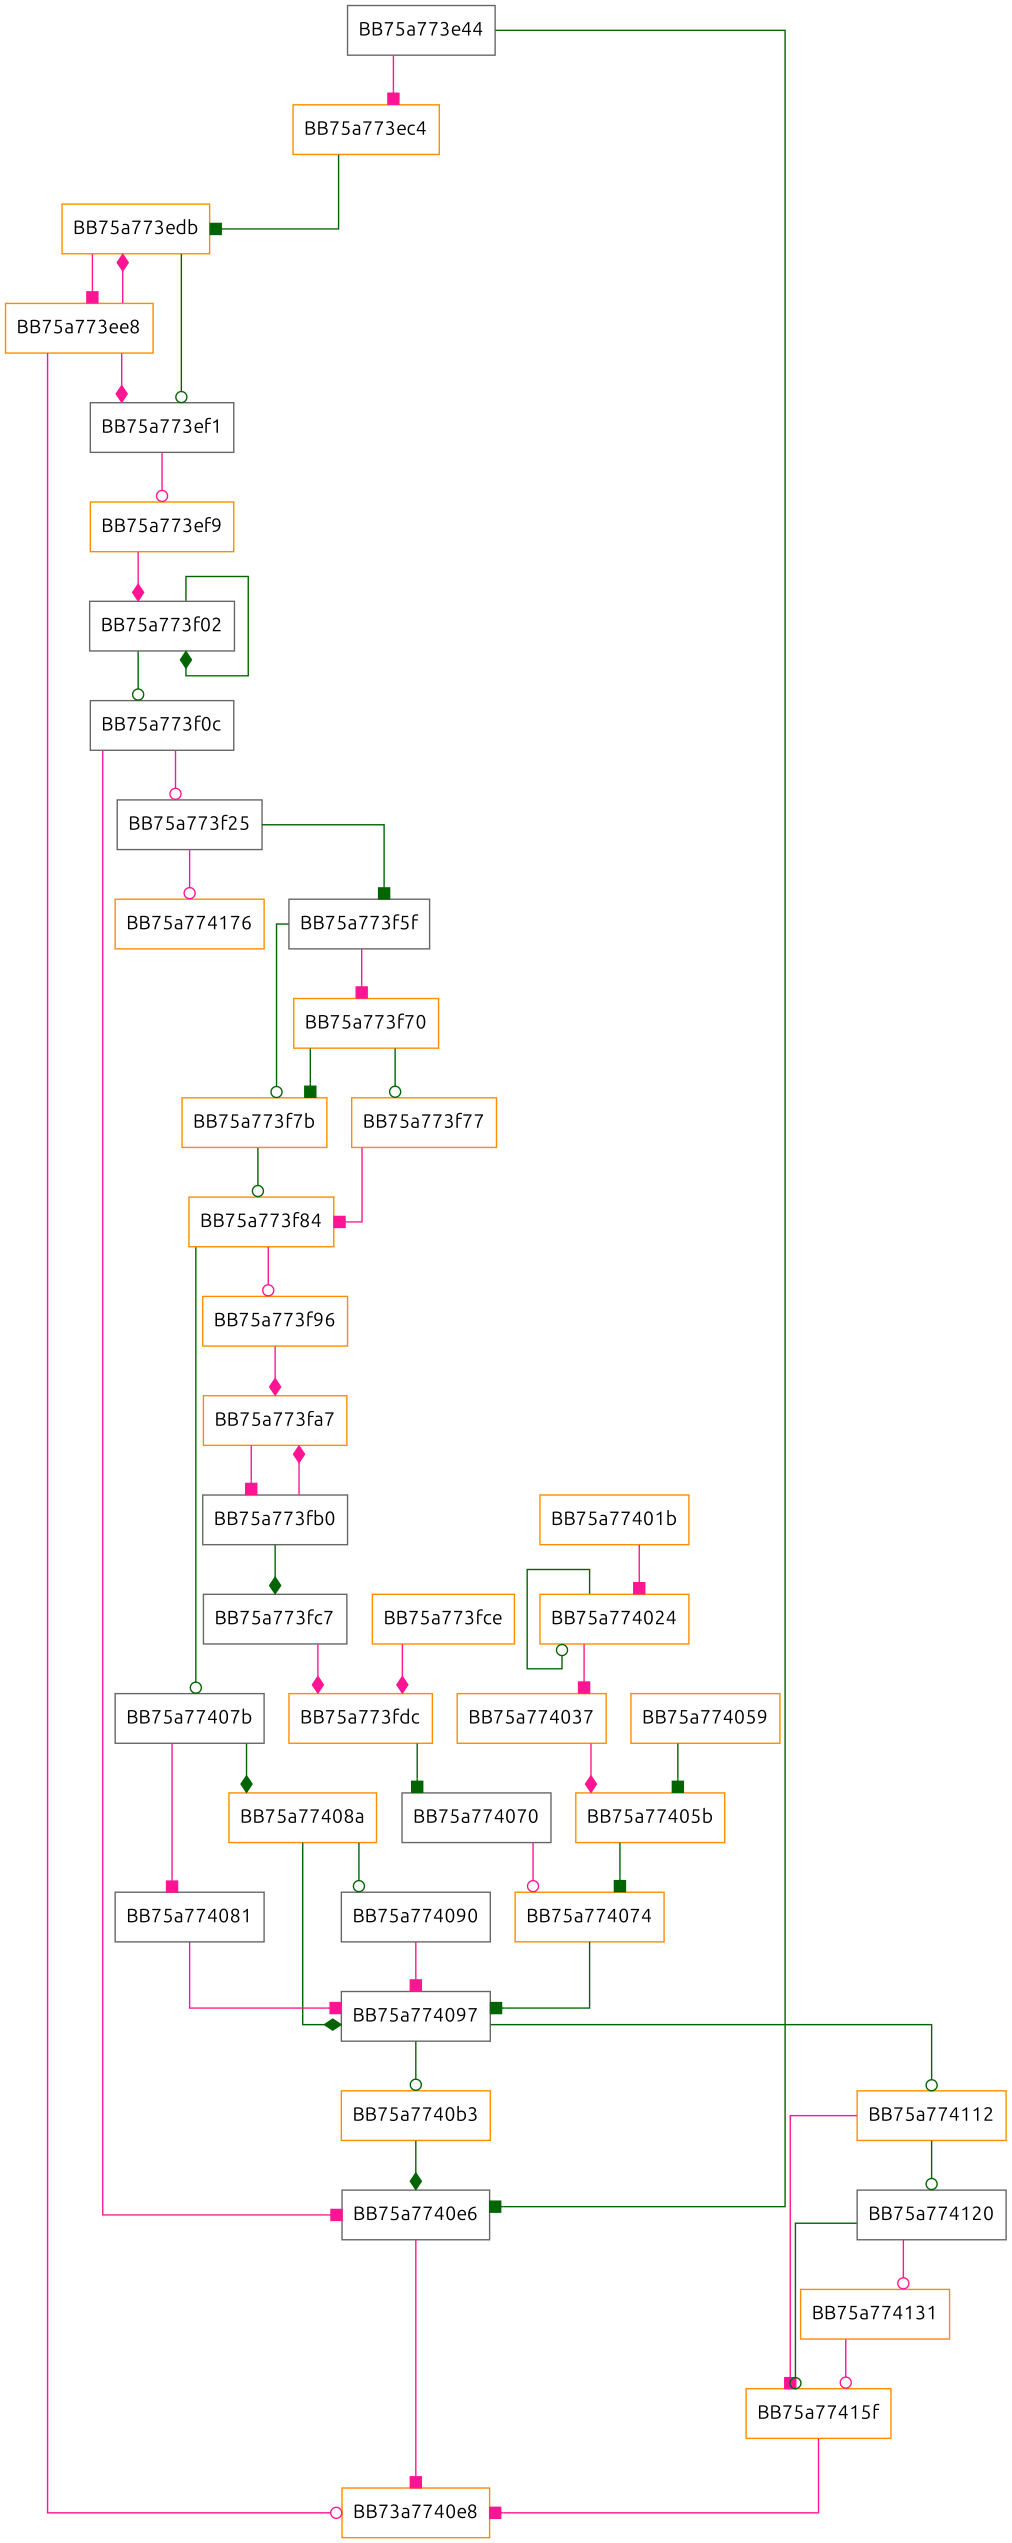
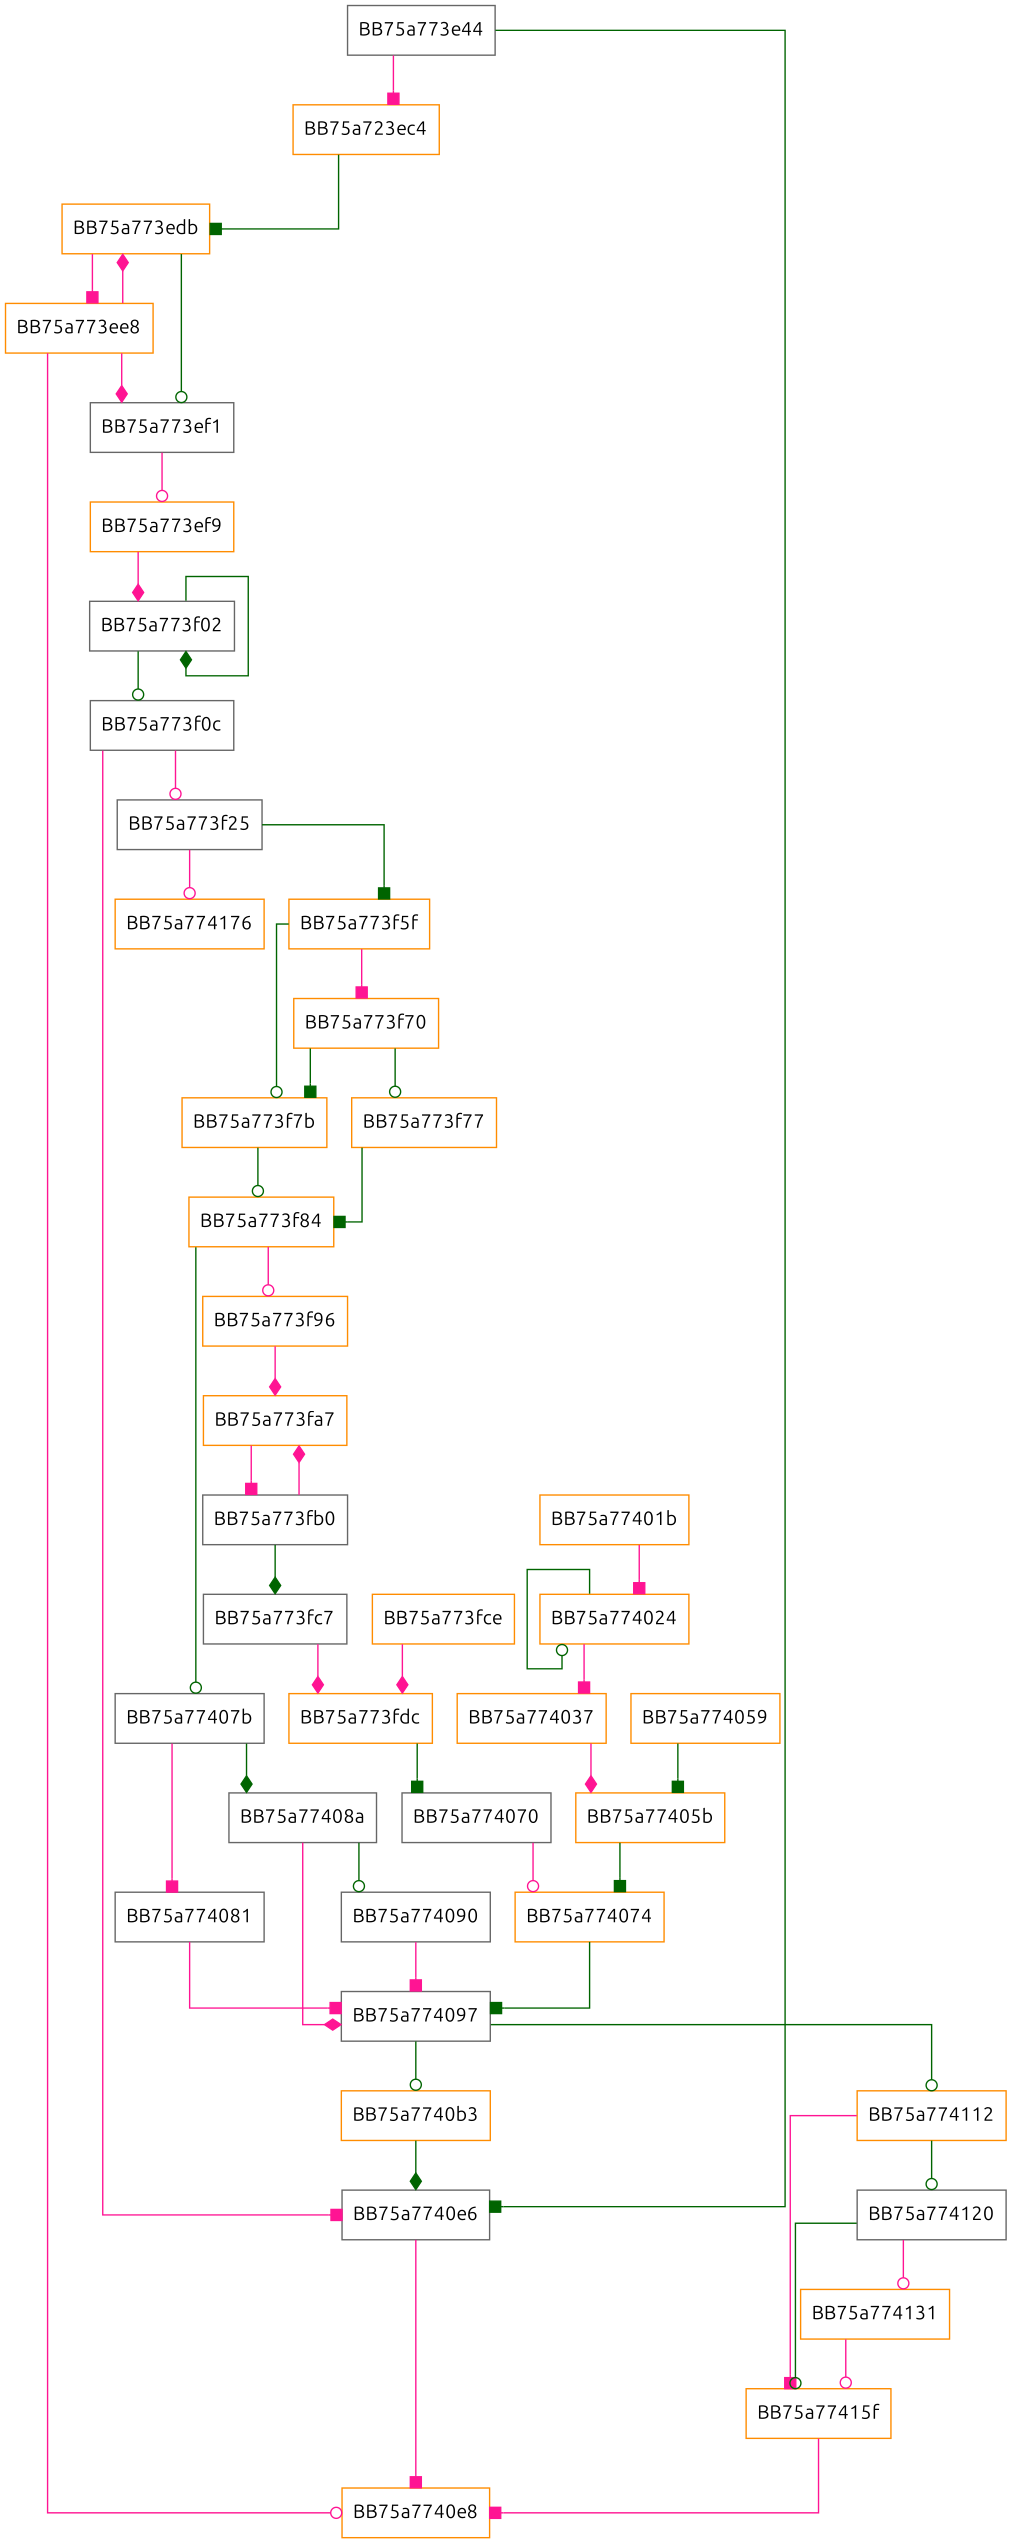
node "BB75a773ec4": label "BB75a773ec4" -> "BB75a723ec4"
node "BB75a773f5f": color gray40 -> darkorange
edge "BB75a773f77" -> "BB75a773f84": color deeppink -> darkgreen
node "BB75a77408a": color darkorange -> gray40
edge "BB75a77408a" -> "BB75a774097": color darkgreen -> deeppink
node "BB73a7740e8": label "BB73a7740e8" -> "BB75a7740e8"
